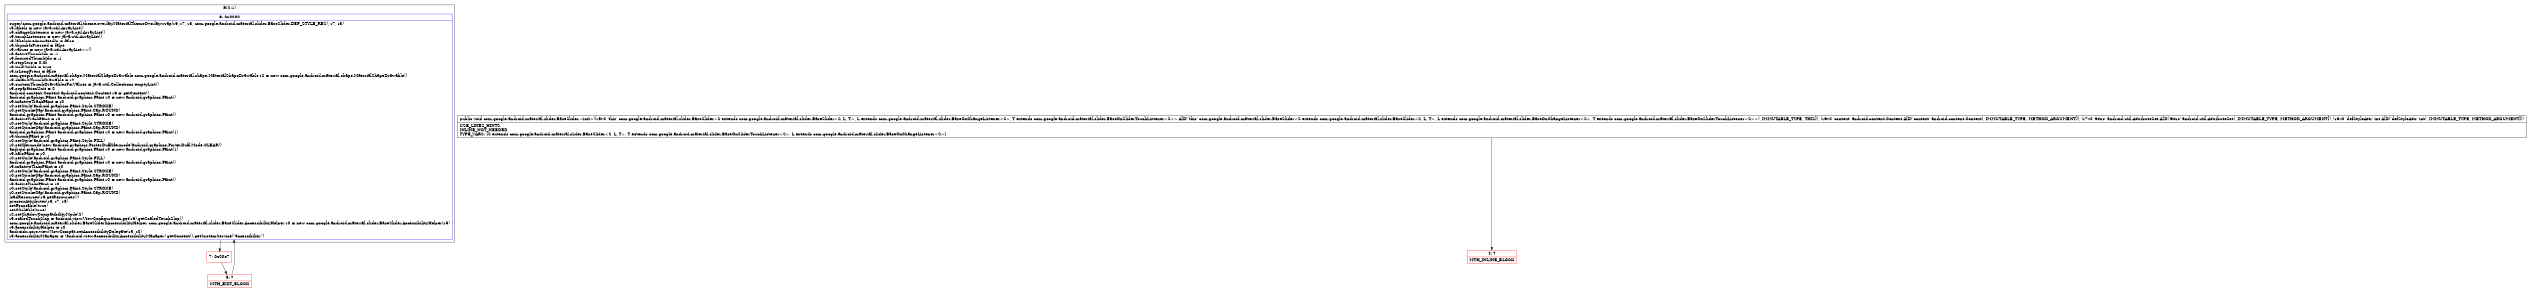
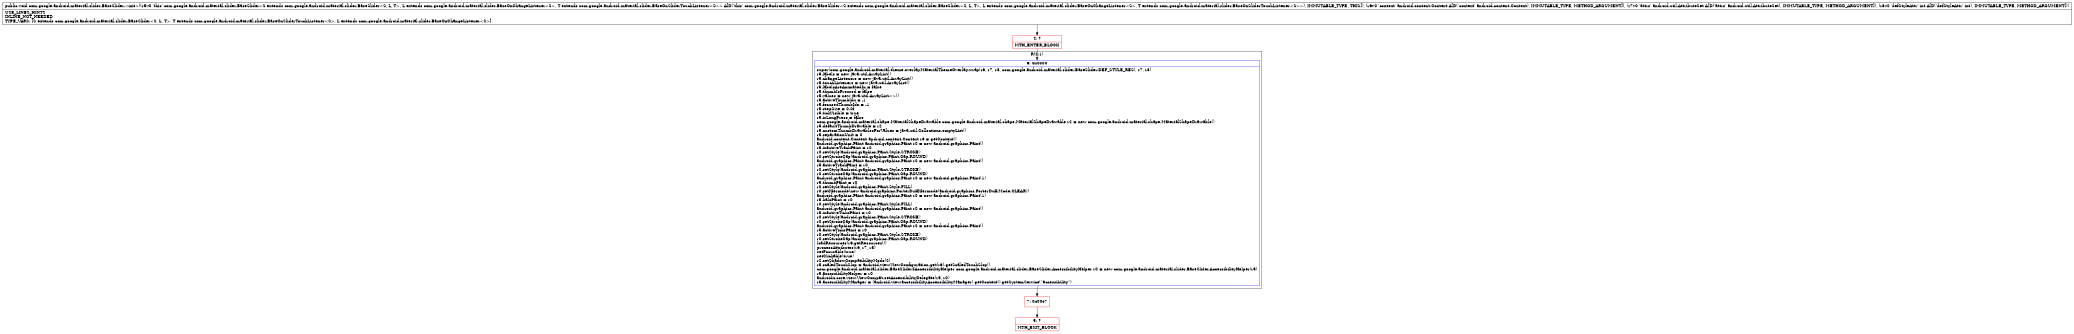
edge "5: ?" -> "6: 0x0000": now "4: ?" -> "6: 0x0000"
node "4: ?": text "MTH_INLINE_BLOCK" -> "MTH_ENTER_BLOCK"
